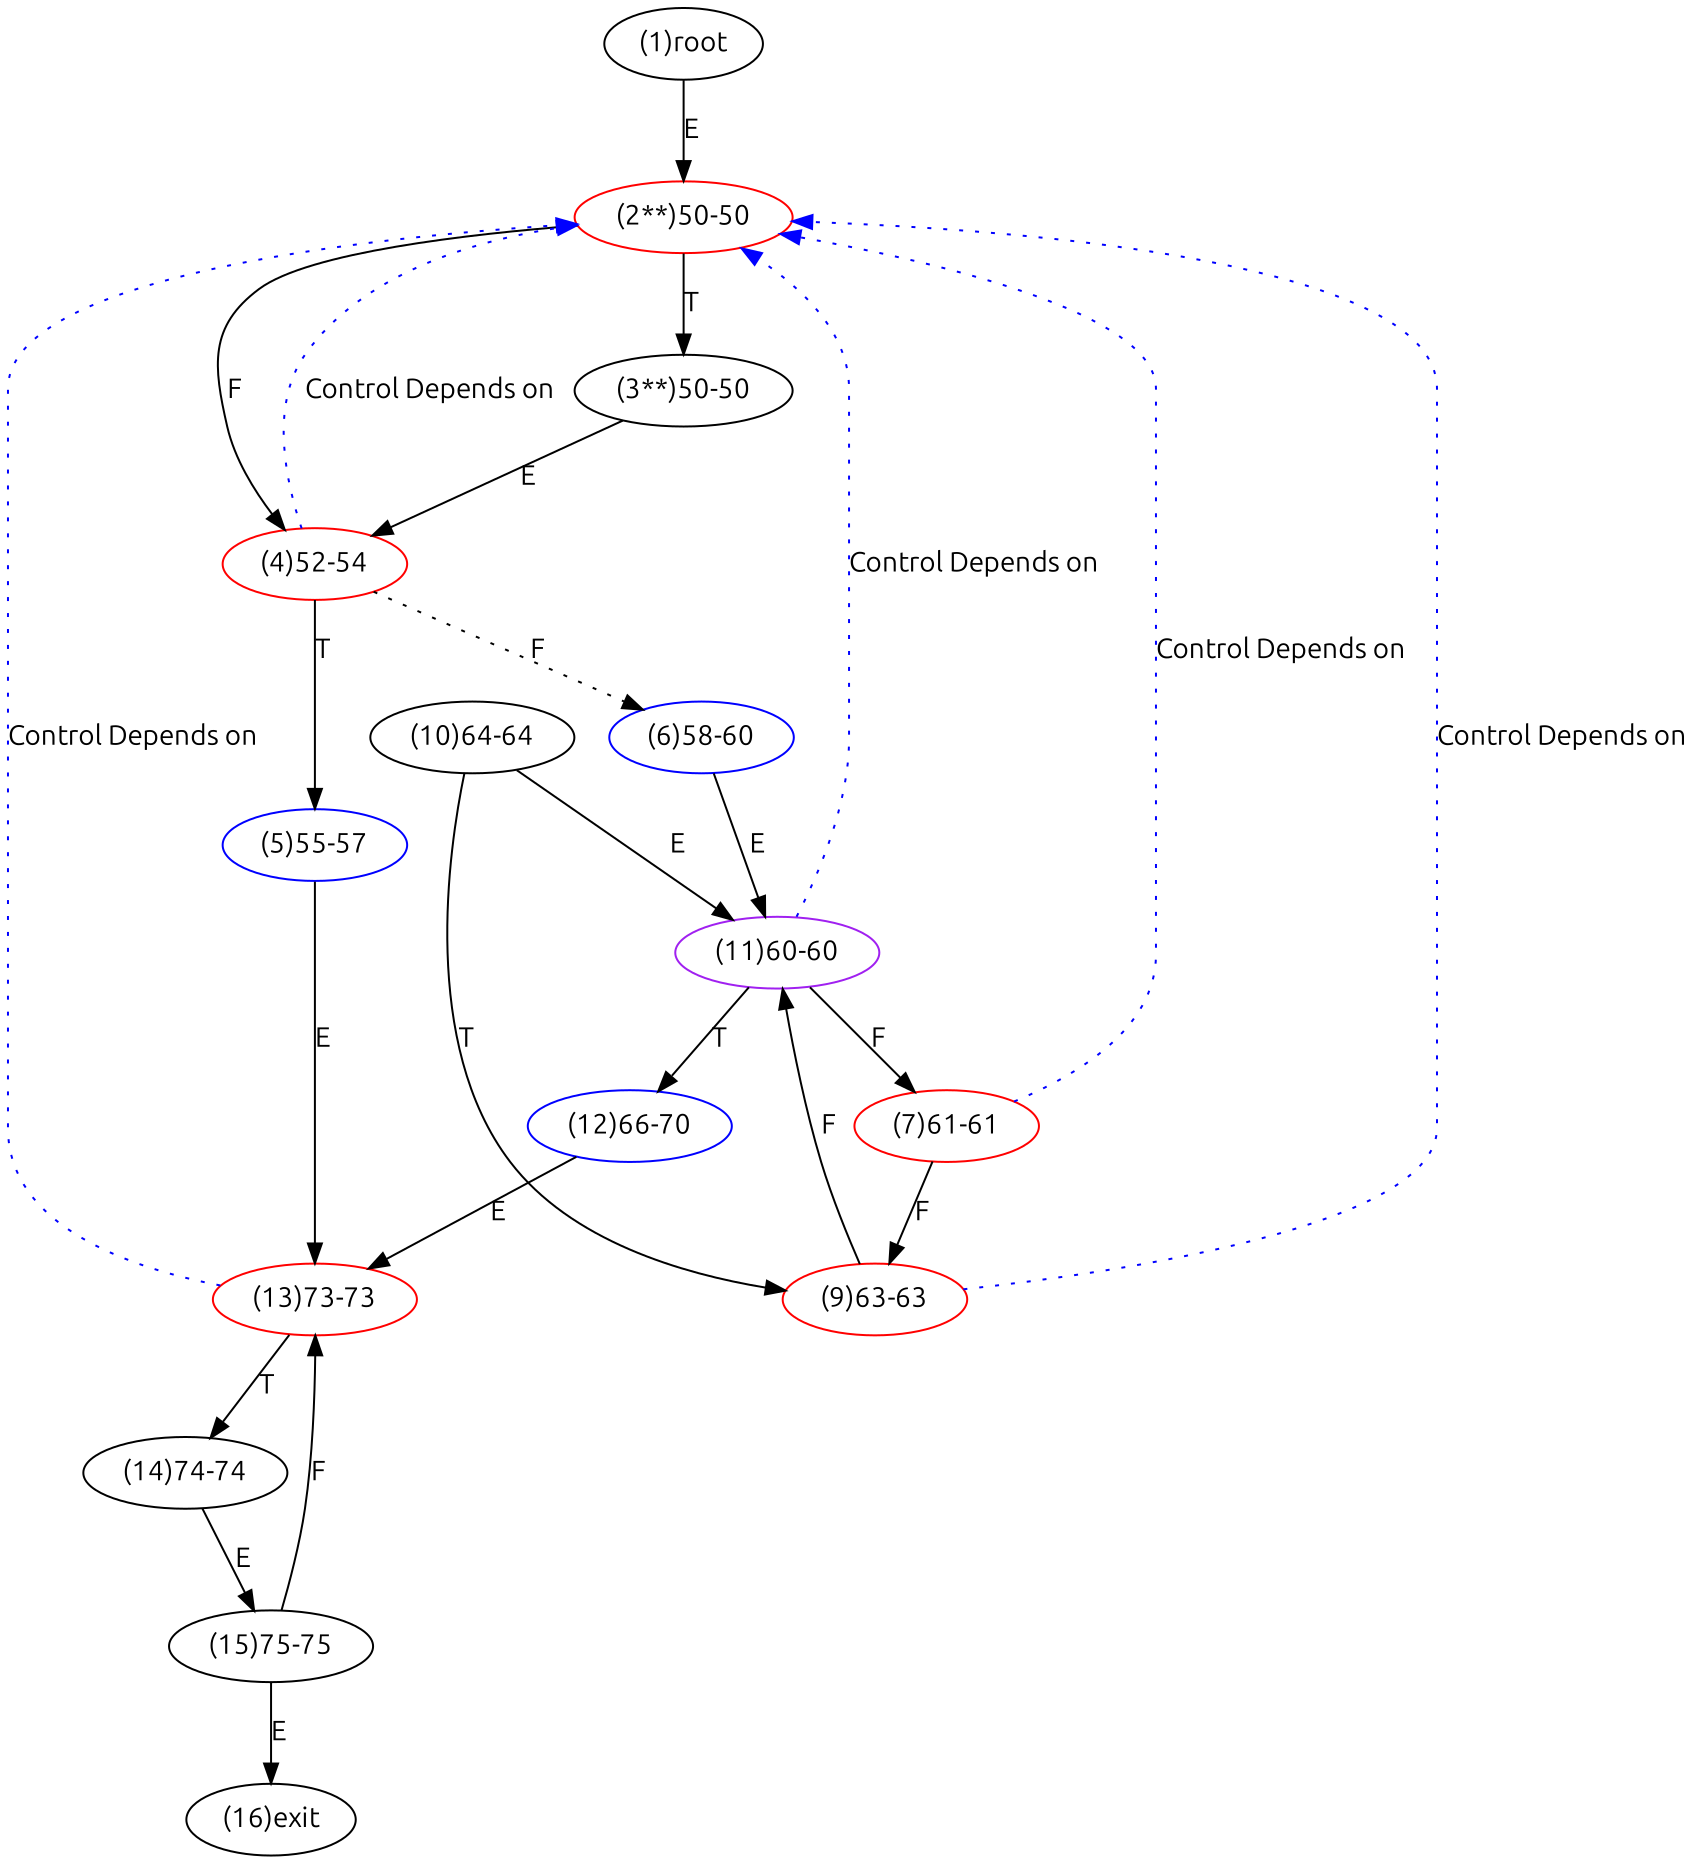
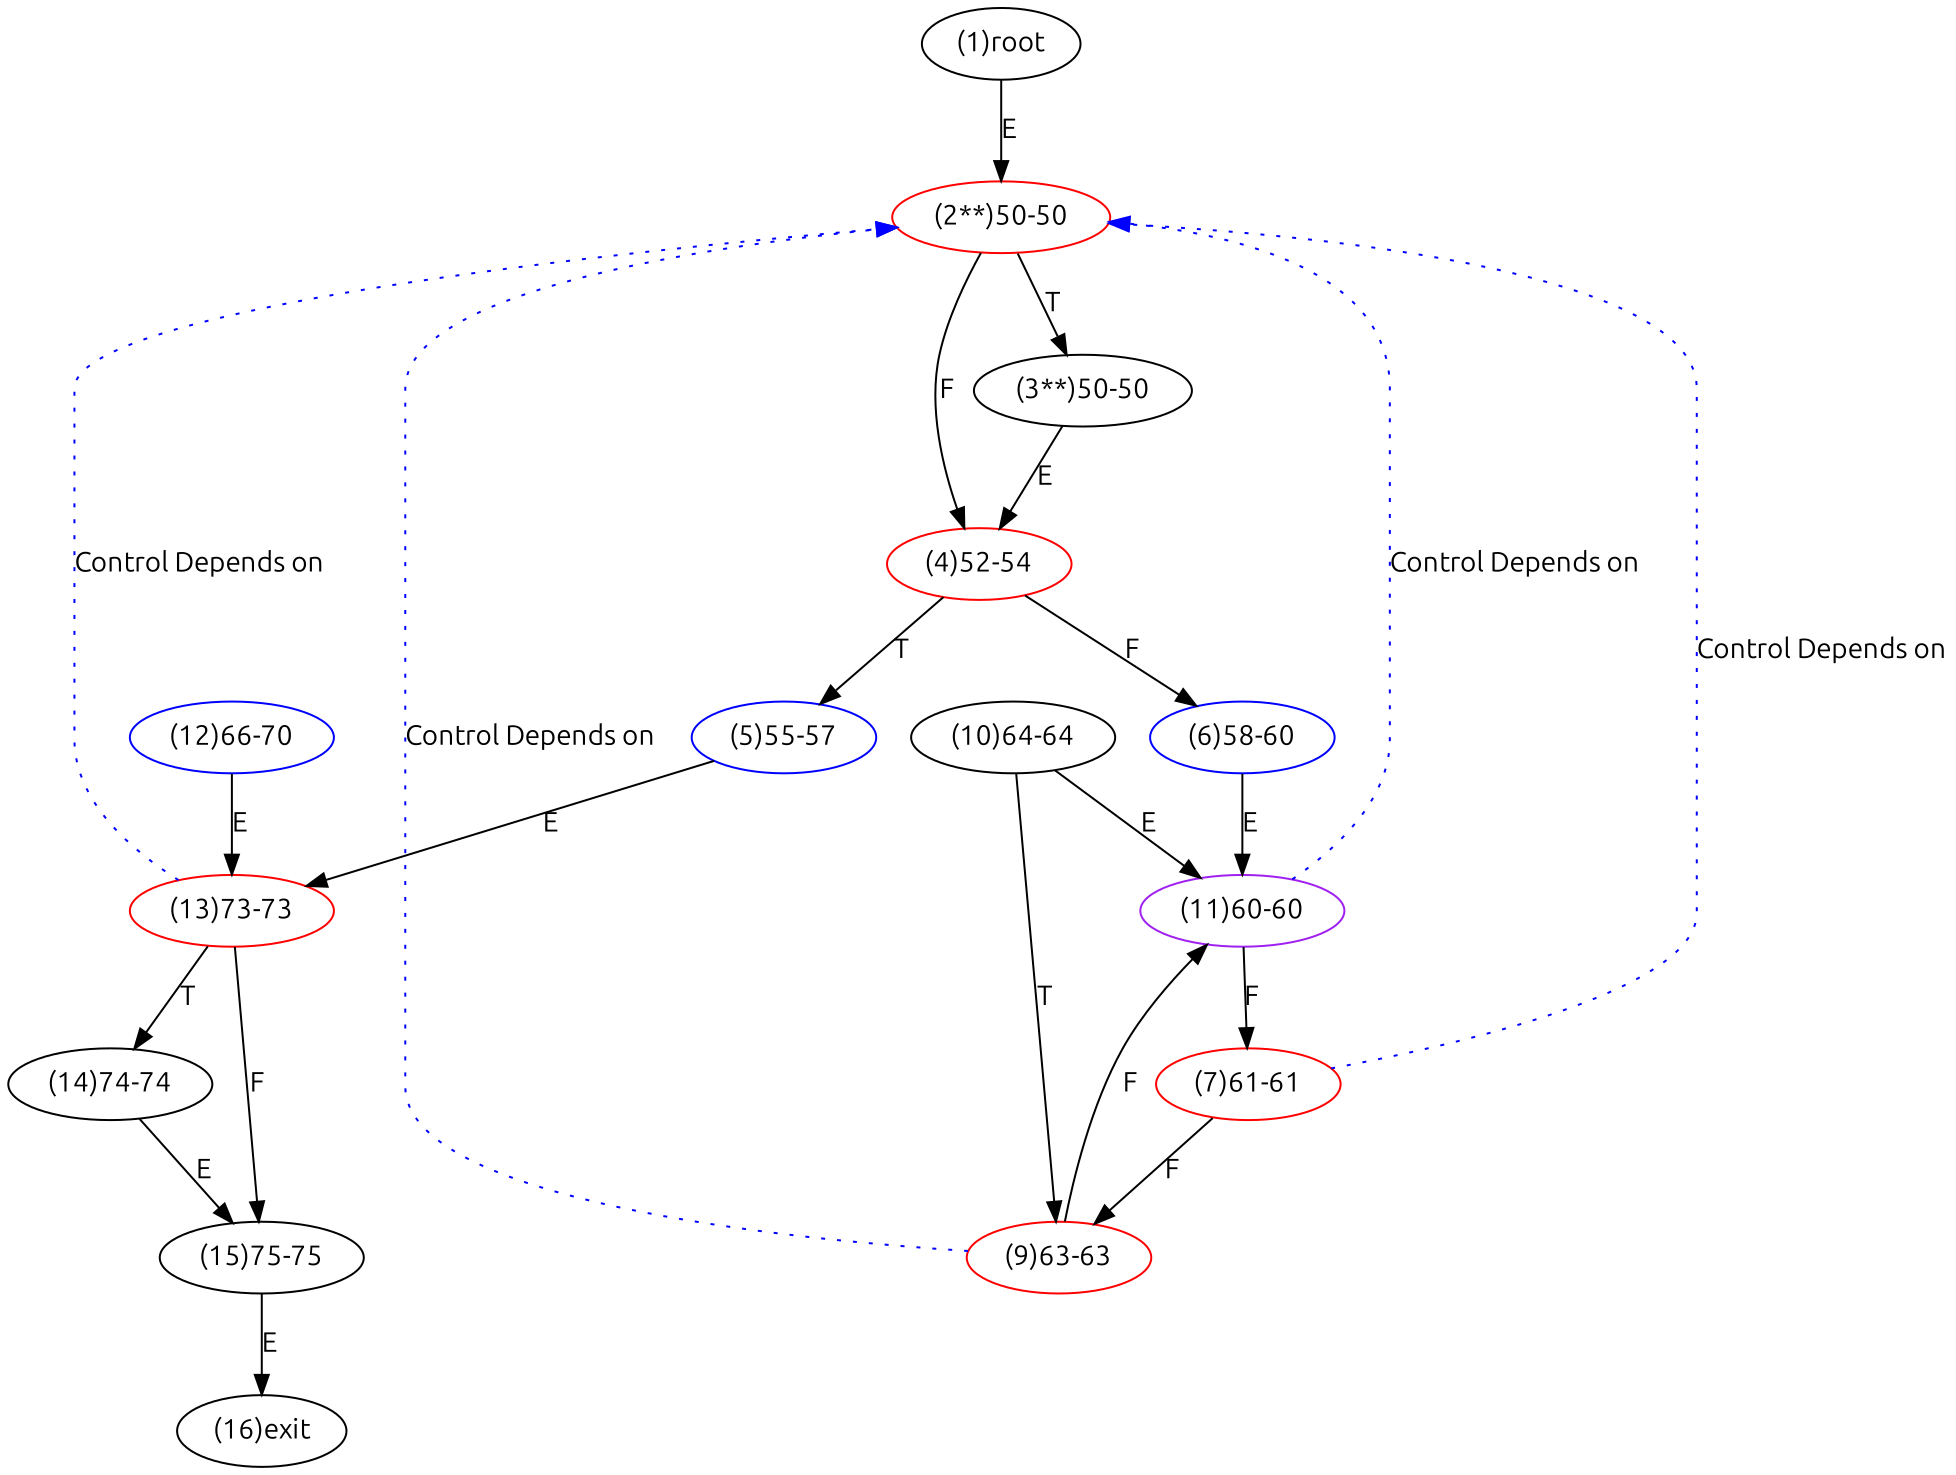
edge "(4)52-54" -> "(2**)50-50": removed, label "Control Depends on"
edge "(4)52-54" -> "(6)58-60": style dotted -> solid
edge "(11)60-60" -> "(12)66-70": removed, label "T"
edge "(15)75-75" -> "(13)73-73": reversed
